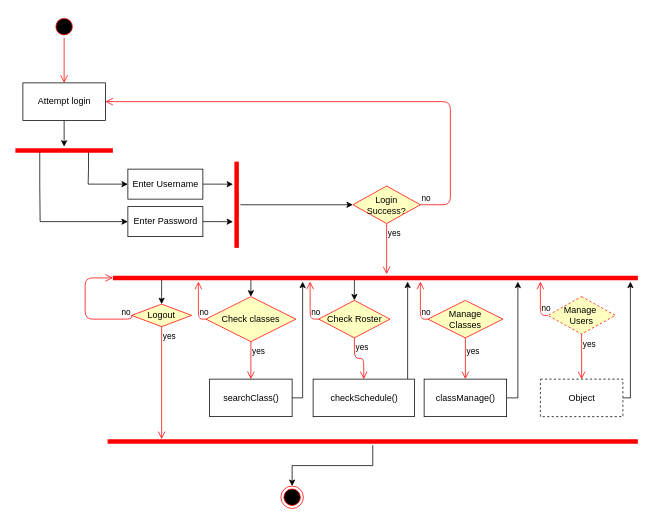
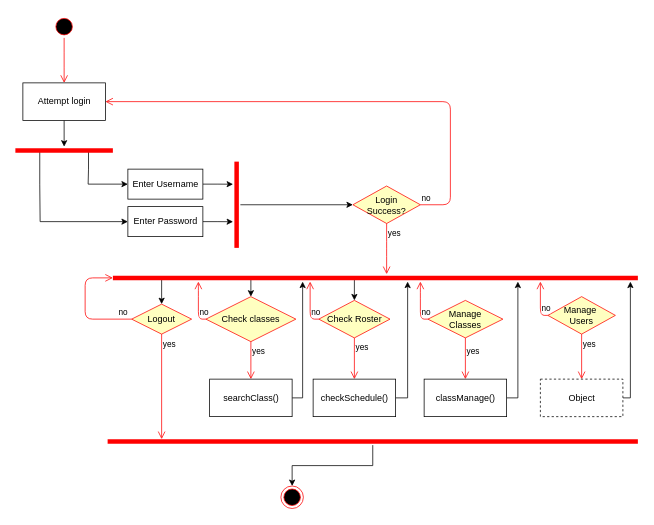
node "Logout": size 60x23 -> 60x30
node "Manage Users": style dashed -> solid
node "checkSchedule()": size 101x38 -> 83x38
